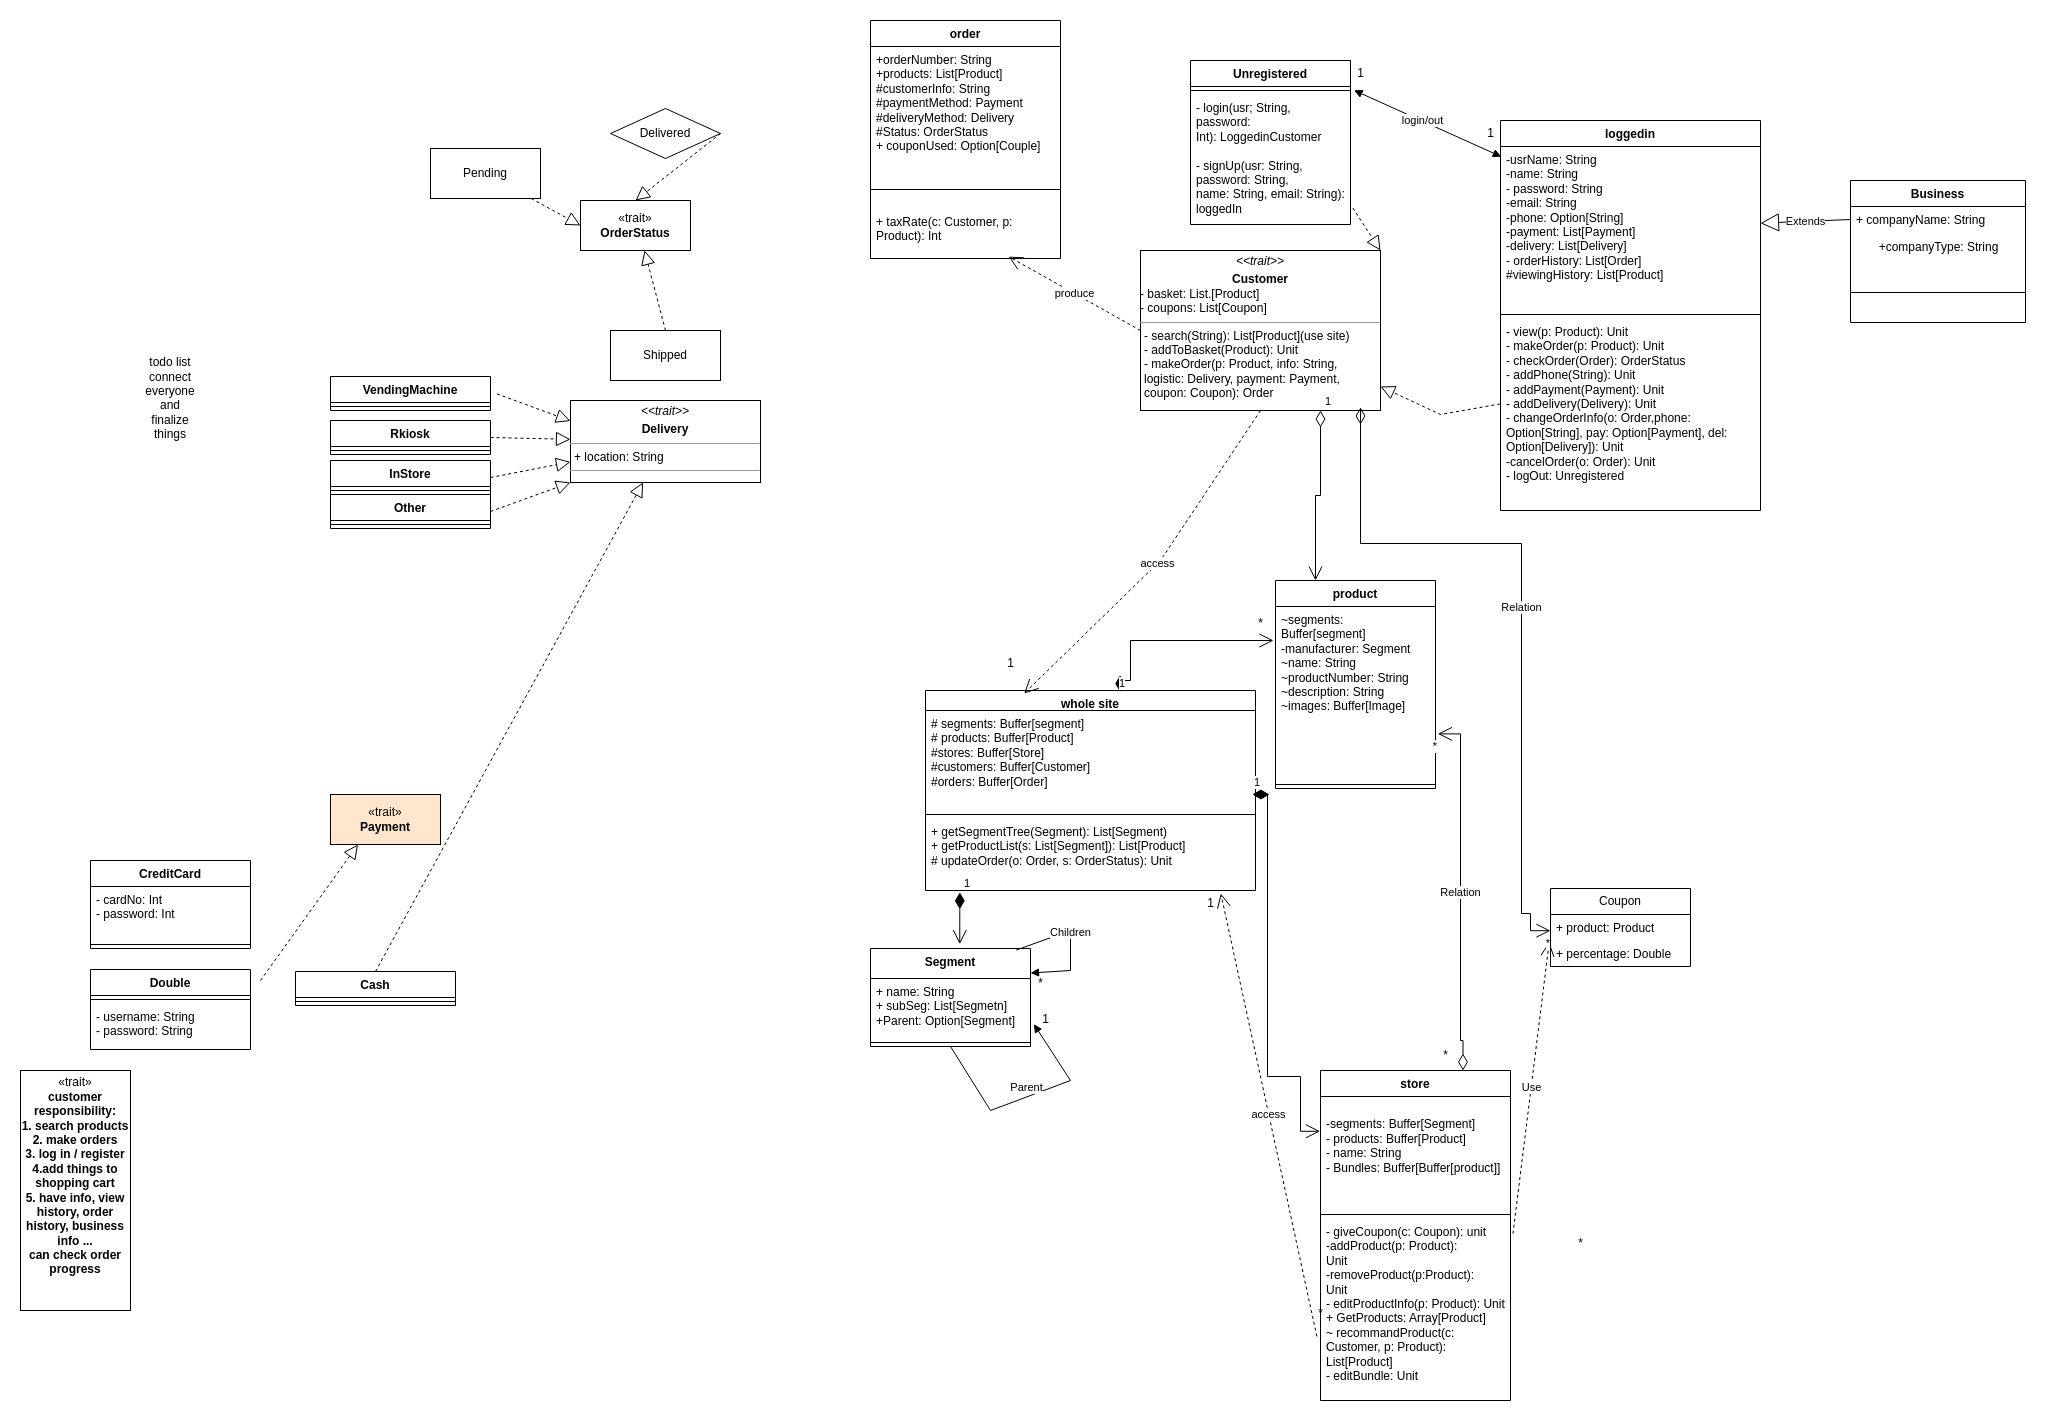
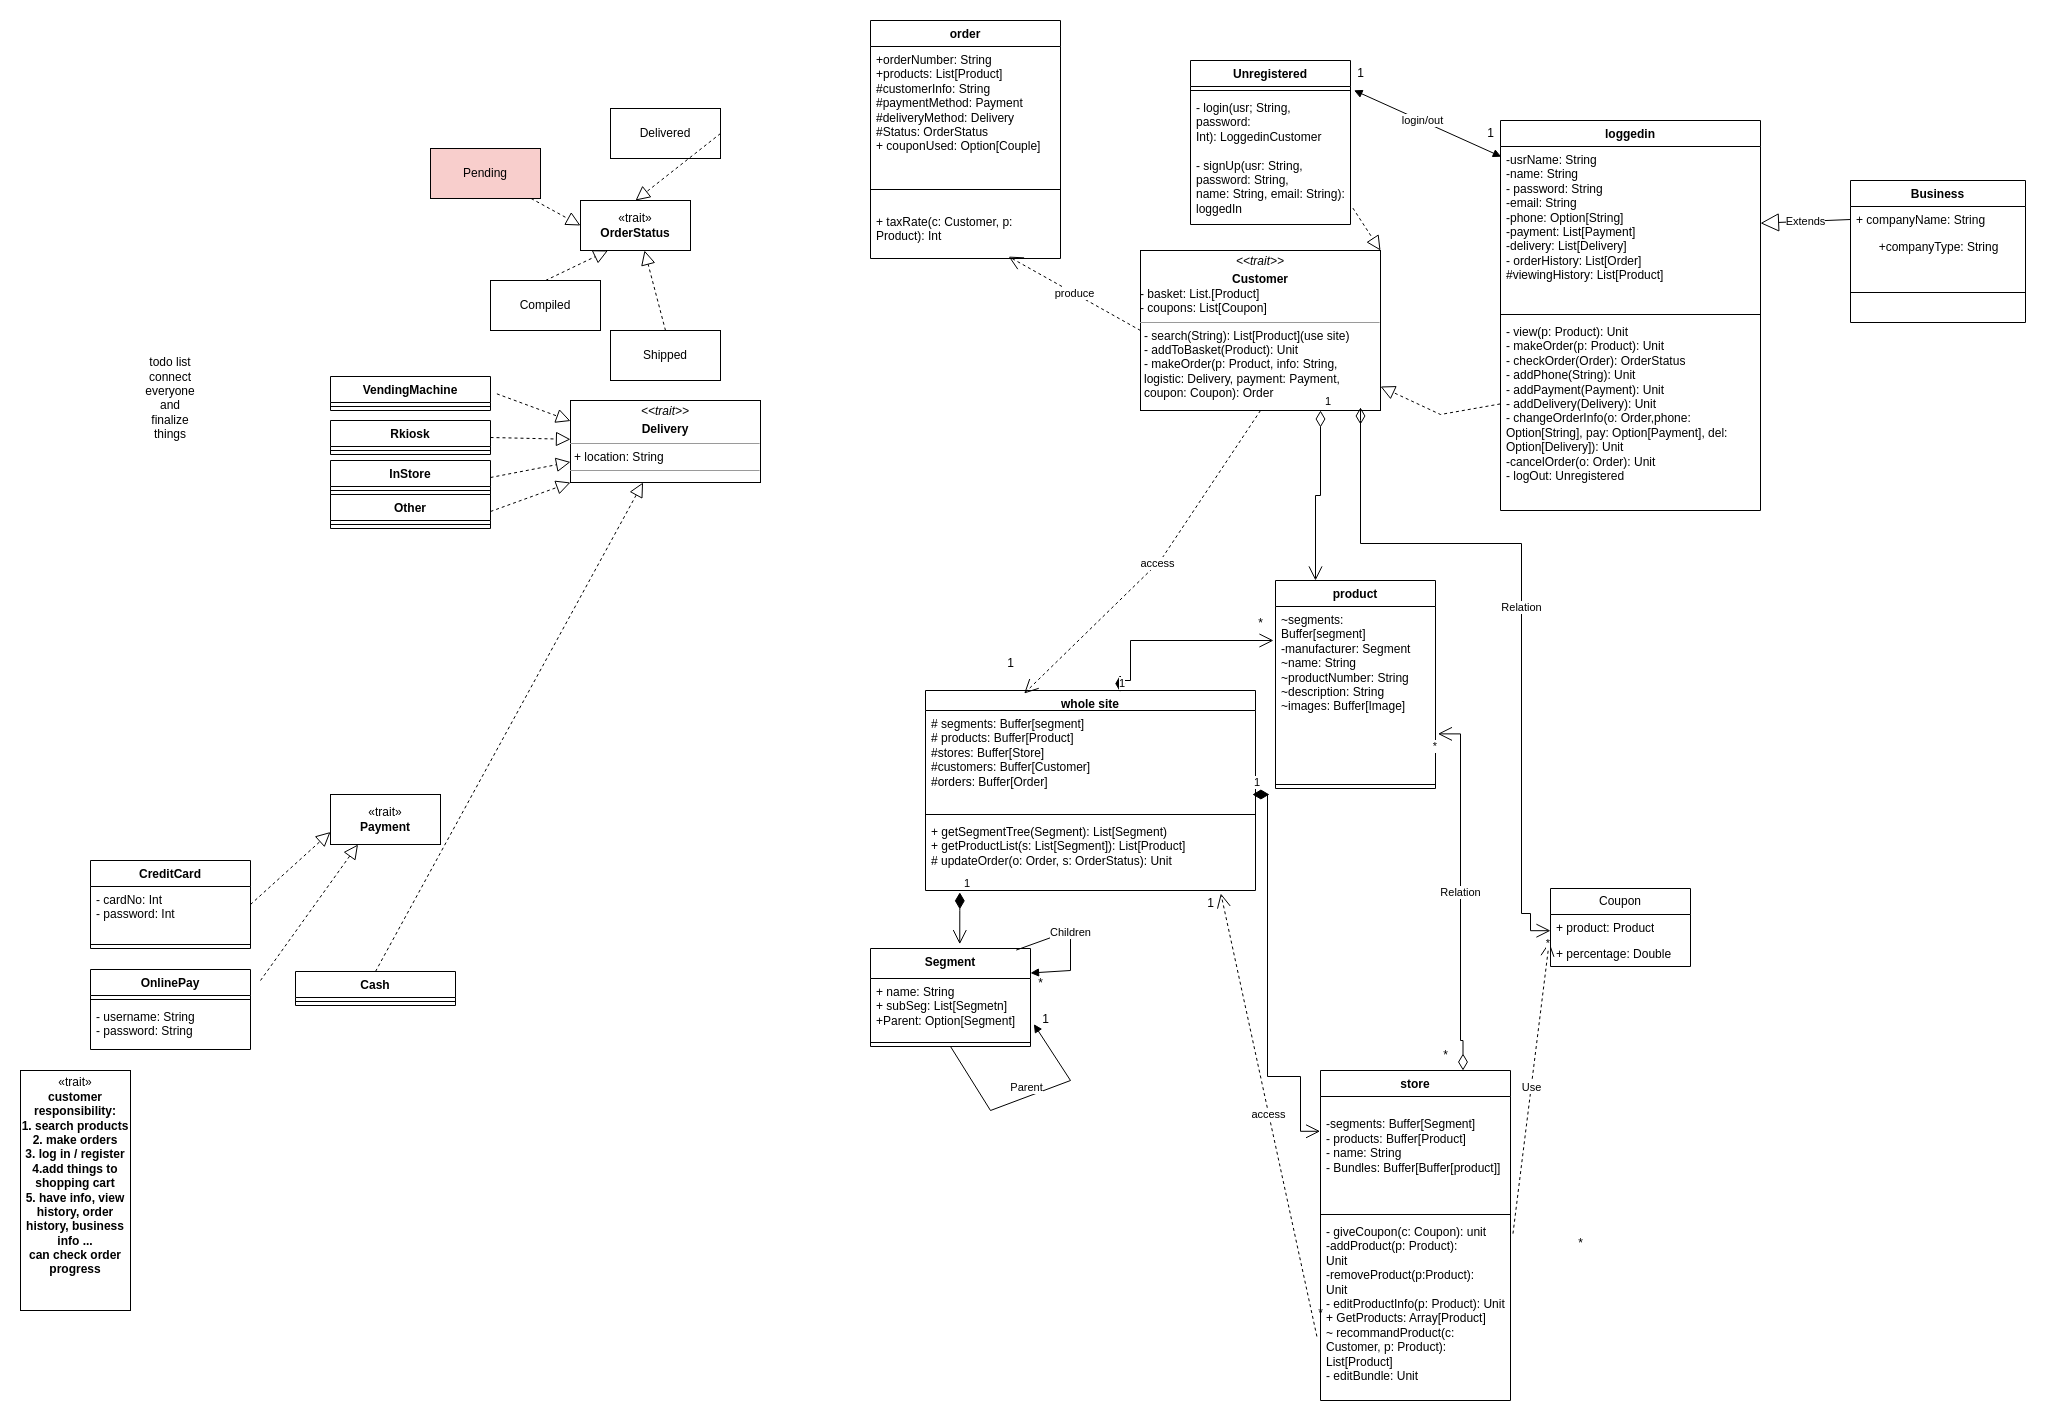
node "Delivered": shape diamond -> rectangle
node "Pending": fillcolor #ffffff -> #f8cecc
edge "Compiled" -> "«trait» OrderStatus": added
node "Compiled": added
node "«trait» Payment": fillcolor #ffe6cc -> #ffffff
edge "CreditCard" -> "«trait» Payment": added
node "Double": label "Double" -> "OnlinePay"
